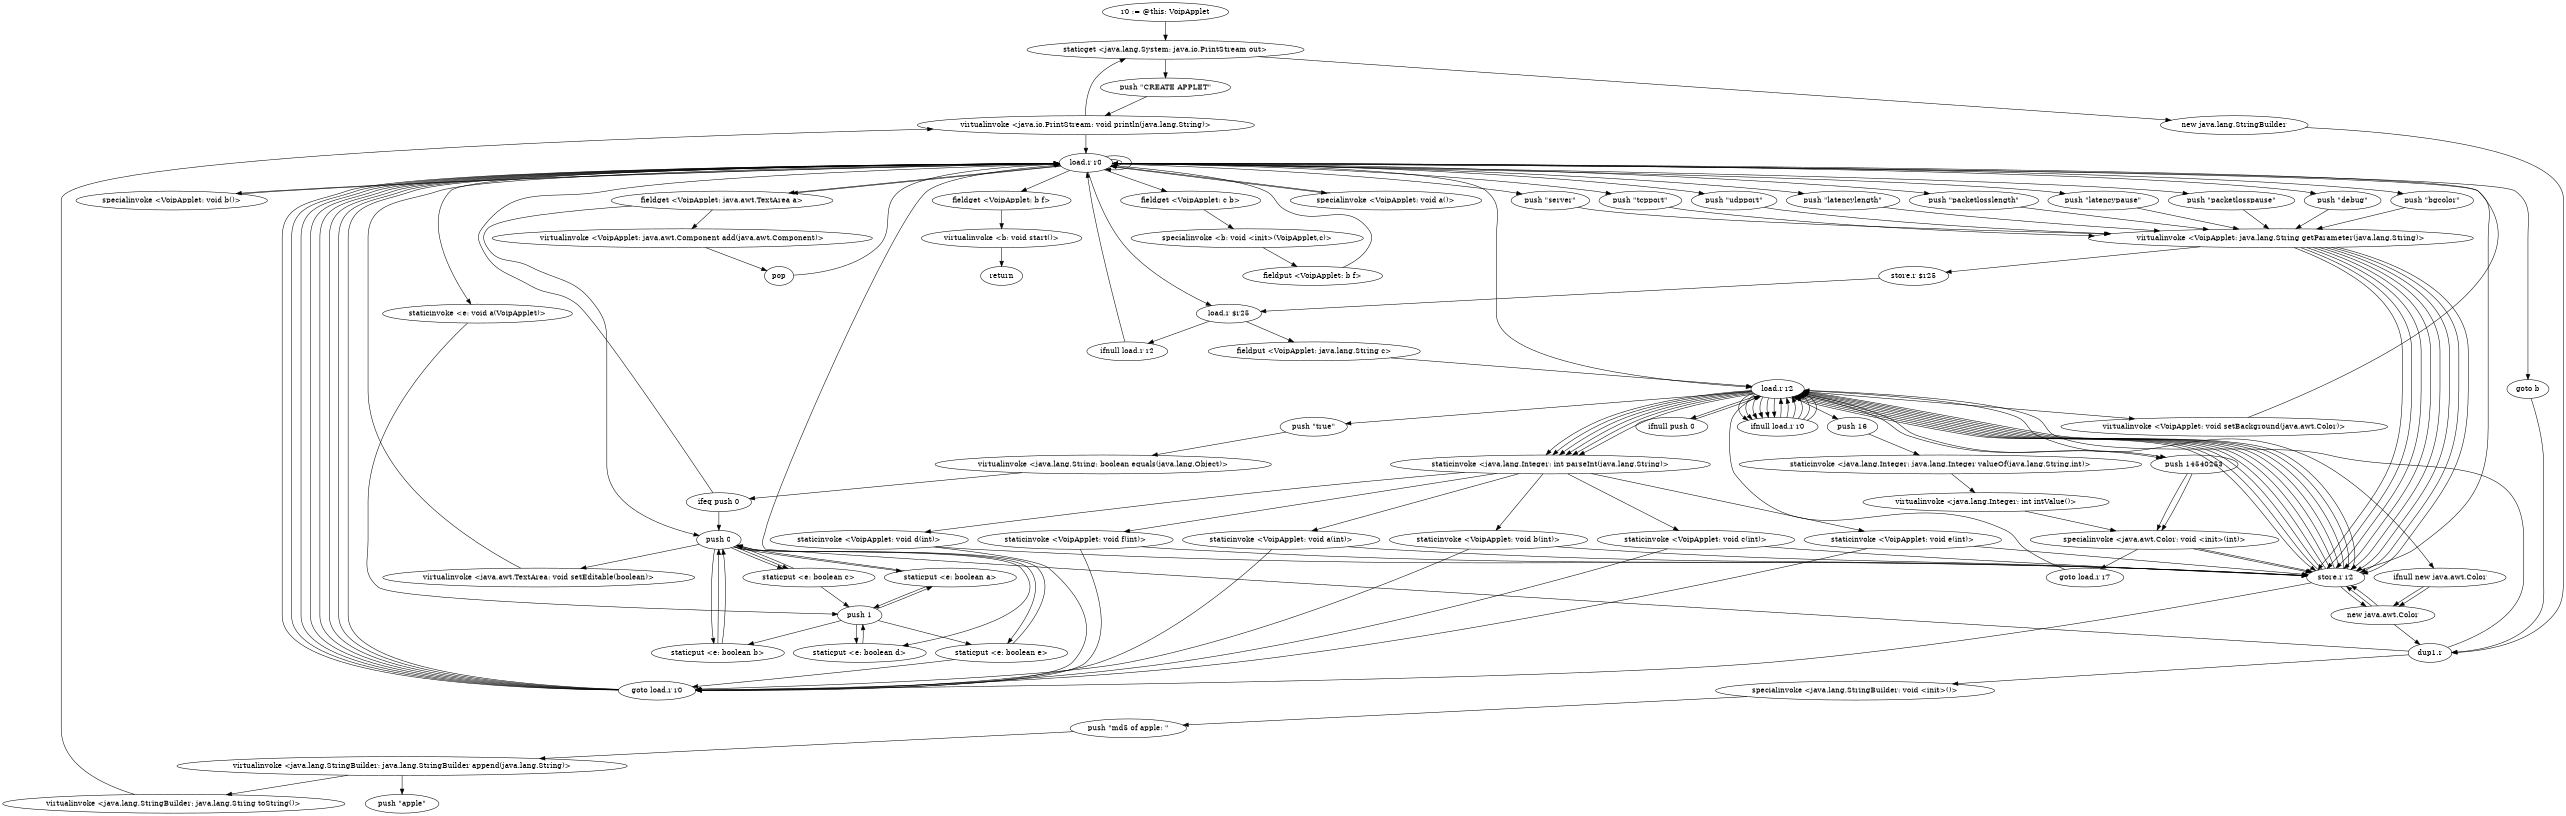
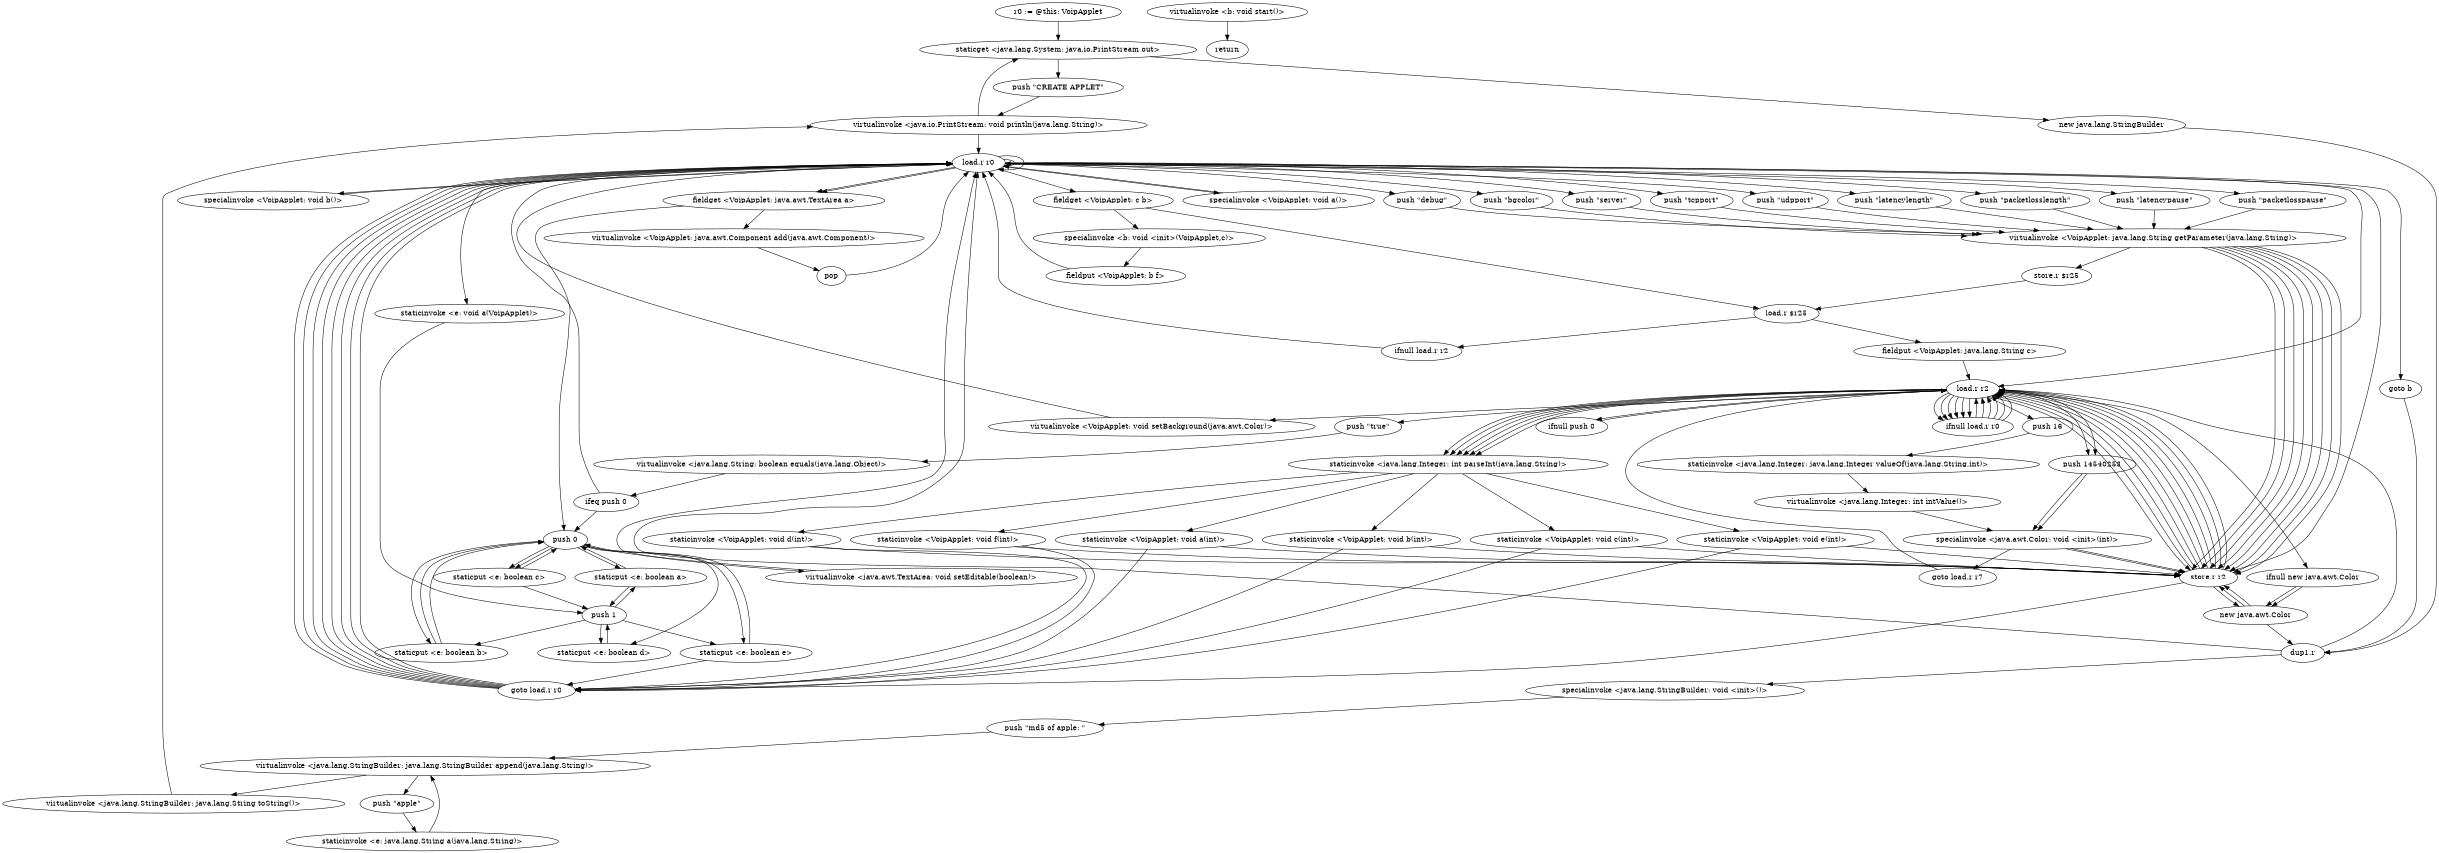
node "fieldget <VoipApplet: b f>": removed
edge "load.r r0" -> "load.r $r25": now "fieldget <VoipApplet: c b>" -> "load.r $r25"
node "staticinvoke <e: java.lang.String a(java.lang.String)>": added
